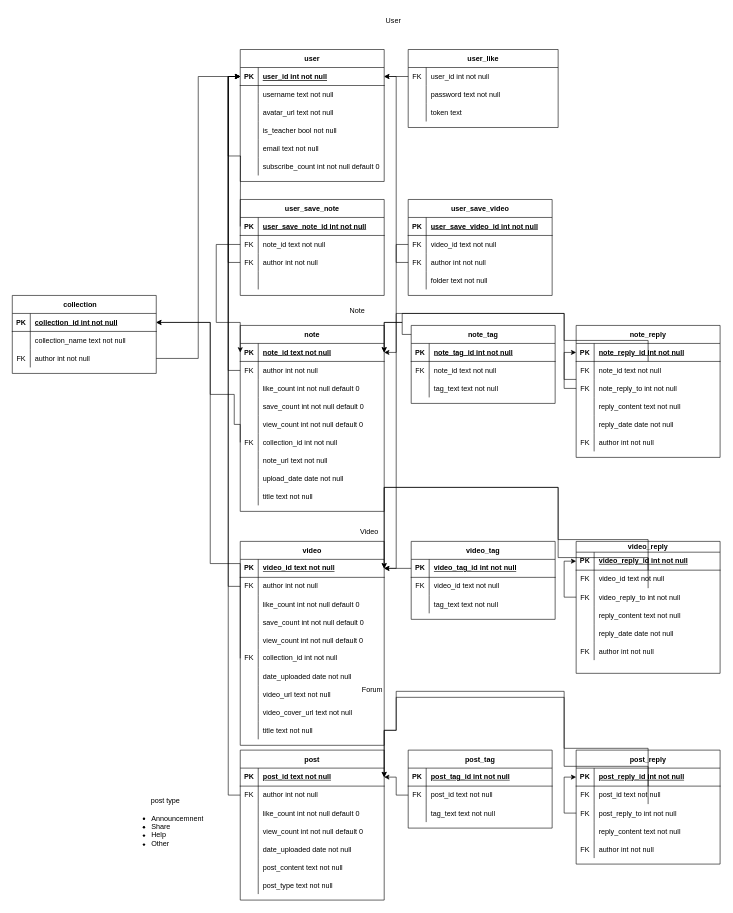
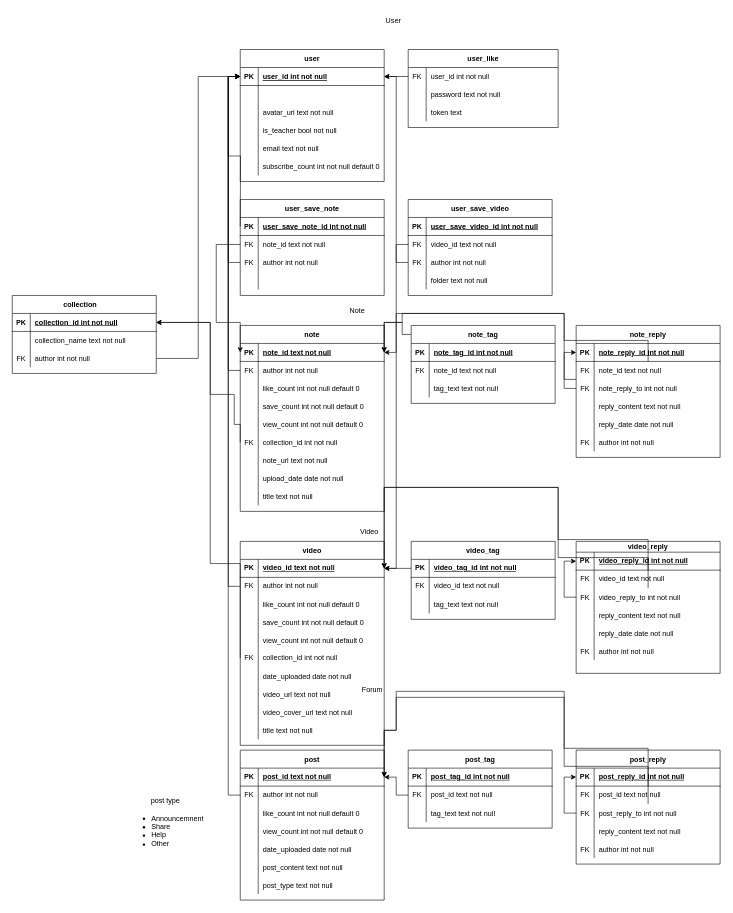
node "username text not null": removed
